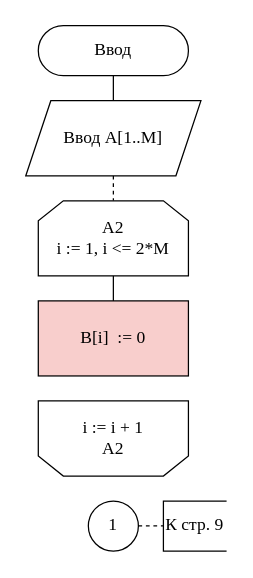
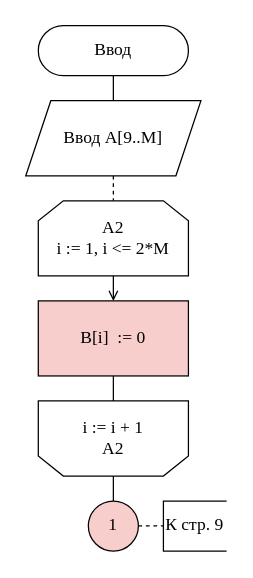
node "Ввод A[1..M]": label "Ввод A[1..M]" -> "Ввод A[9..M]"
edge "А2i := 1, i <= 2*M" -- "B[i] := 0": arrowhead none -> open
edge "B[i] := 0" -- "i := i + 1A2": added
edge "i := i + 1A2" -- "1": added
node "1": fillcolor #ffffff -> #f8cecc
